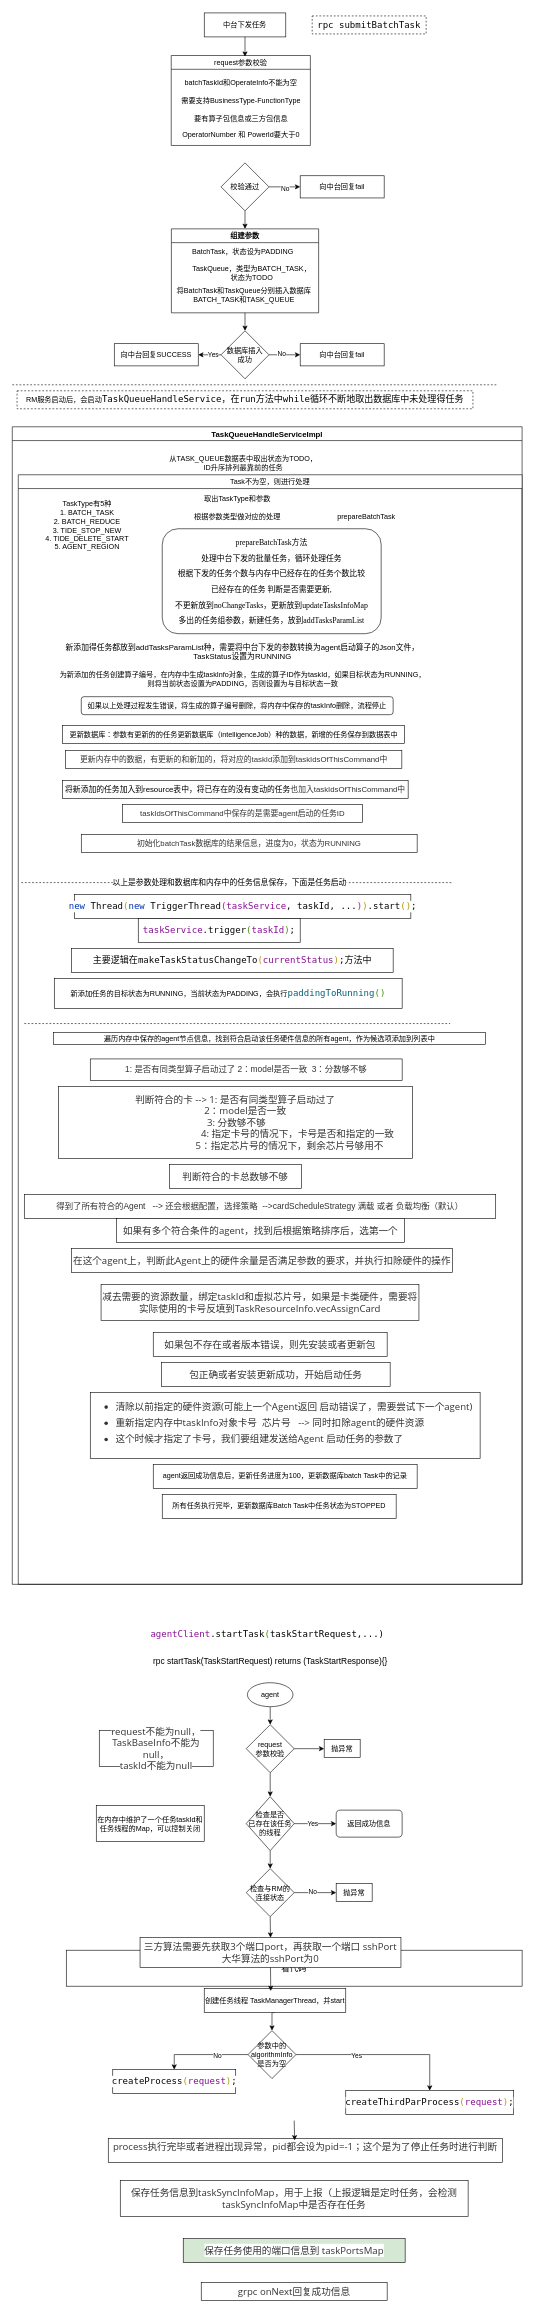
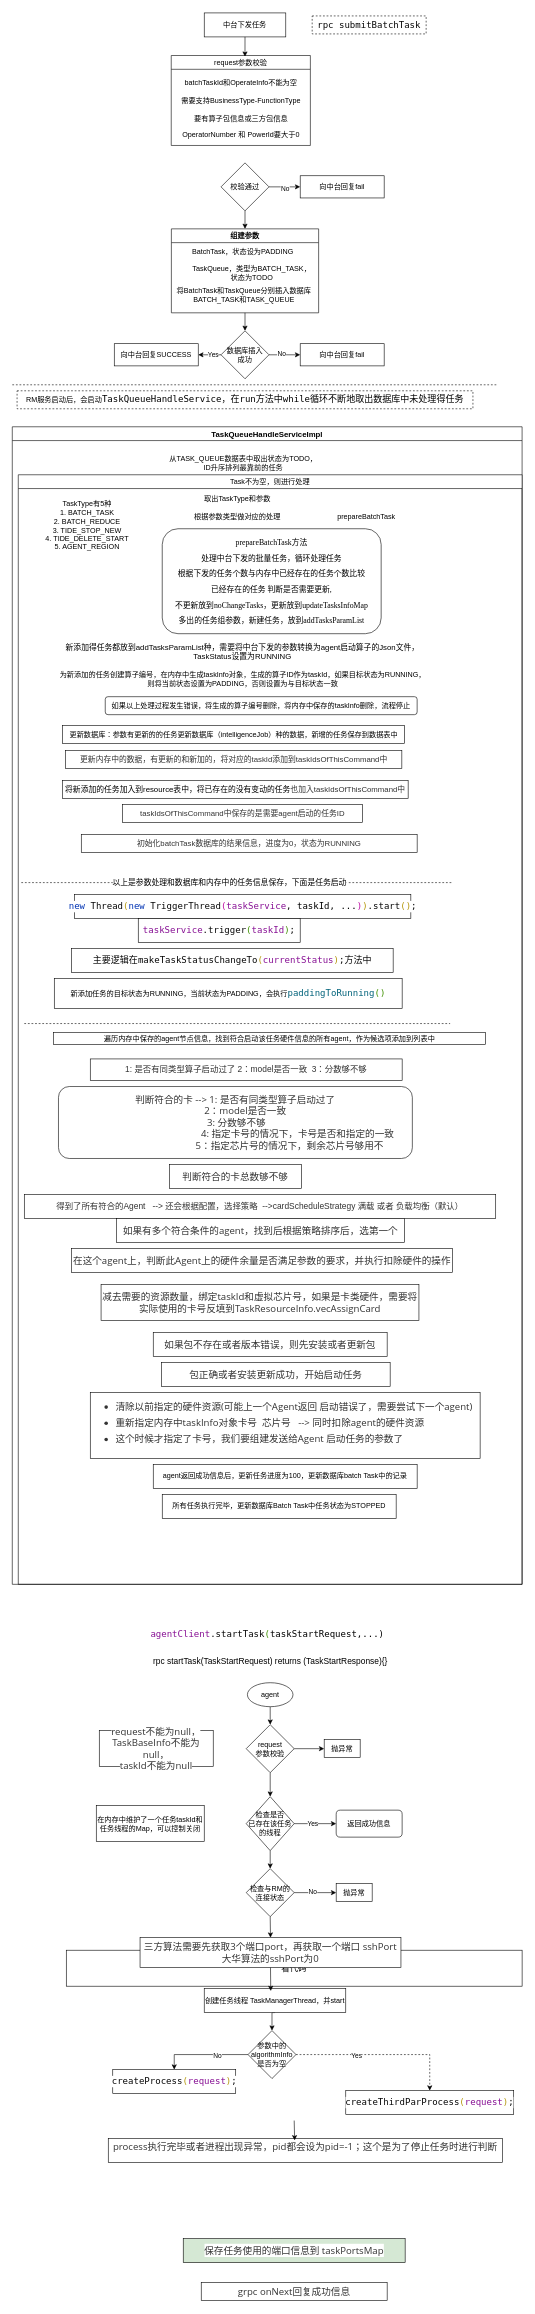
node "如果以上处理过程发生错误，将生成的算子编号删除，将内存中保存的taskInfo删除，流程停止": moved (237, 705) -> (261, 705)
node "判断符合的卡 --> 1: 是否有同类型算子启动过了 2：model是否一致 3: 分数够不够 4: 指定卡号的情况下，卡号是否和指定的一致 5：指定芯片号的情况下，剩余芯片号够用不": shape rectangle -> rounded rectangle
edge "参数中的algorithmInfo是否为空" -> "createThirdParProcess(request);": style solid -> dashed
node "保存任务信息到taskSyncInfoMap，用于上报（上报逻辑是定时任务，会检测taskSyncInfoMap中是否存在任务": removed
